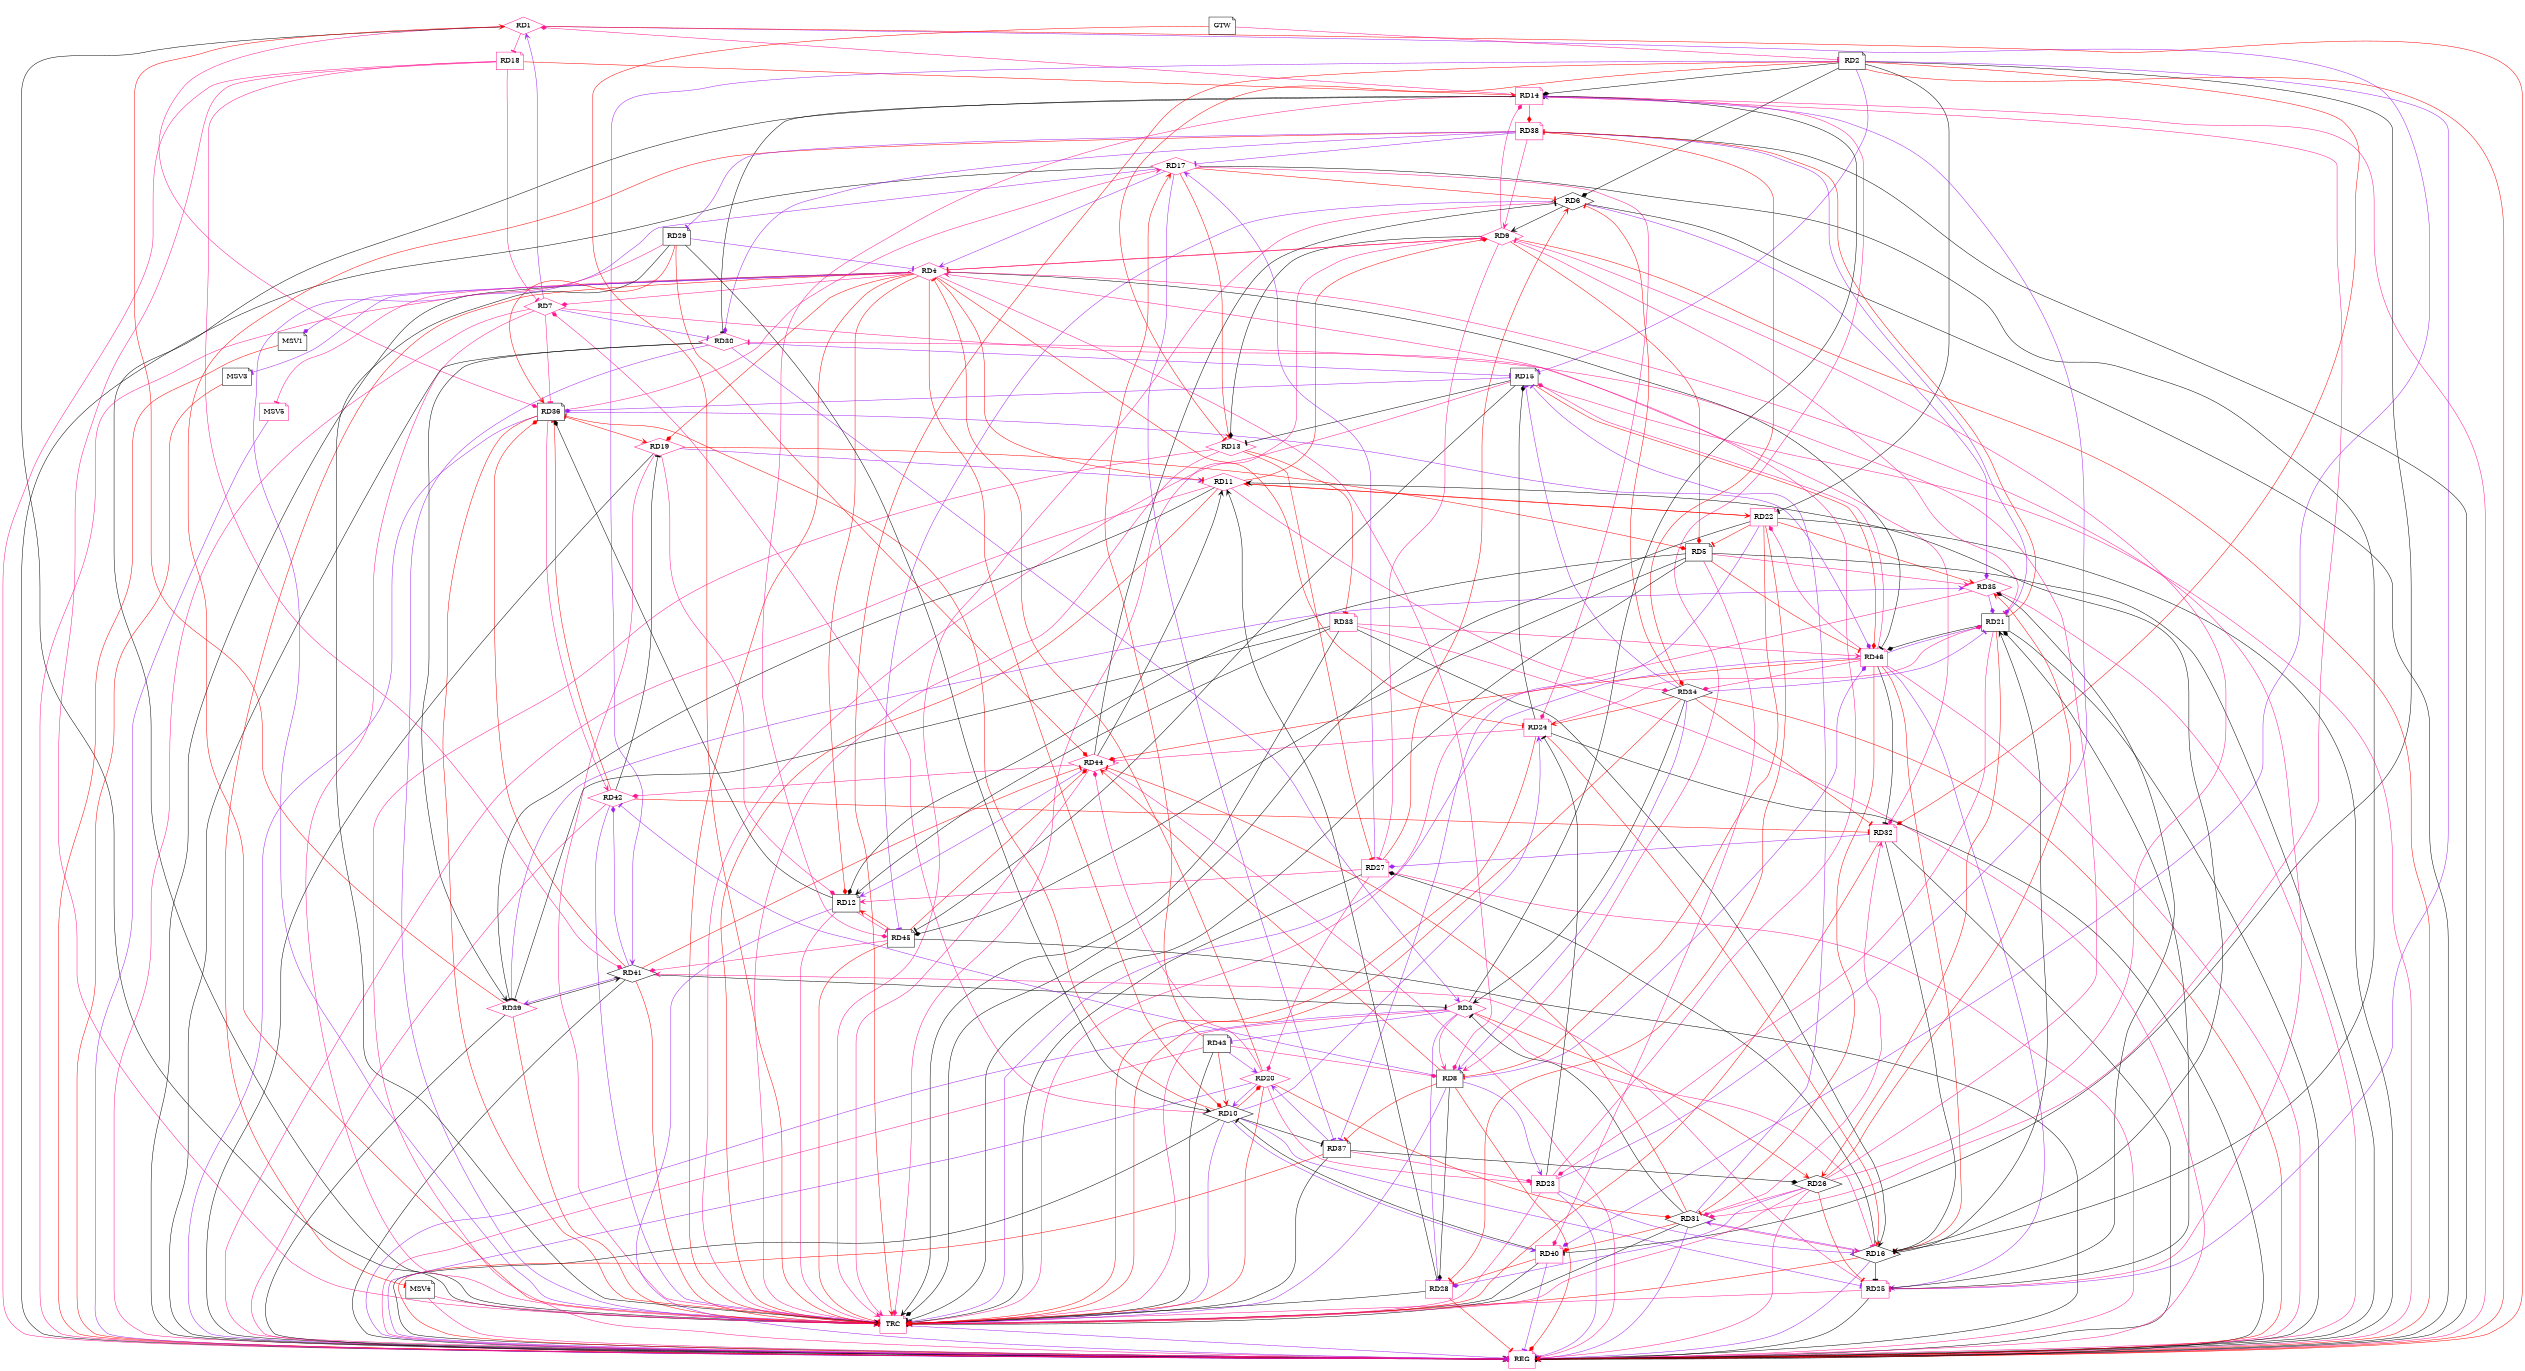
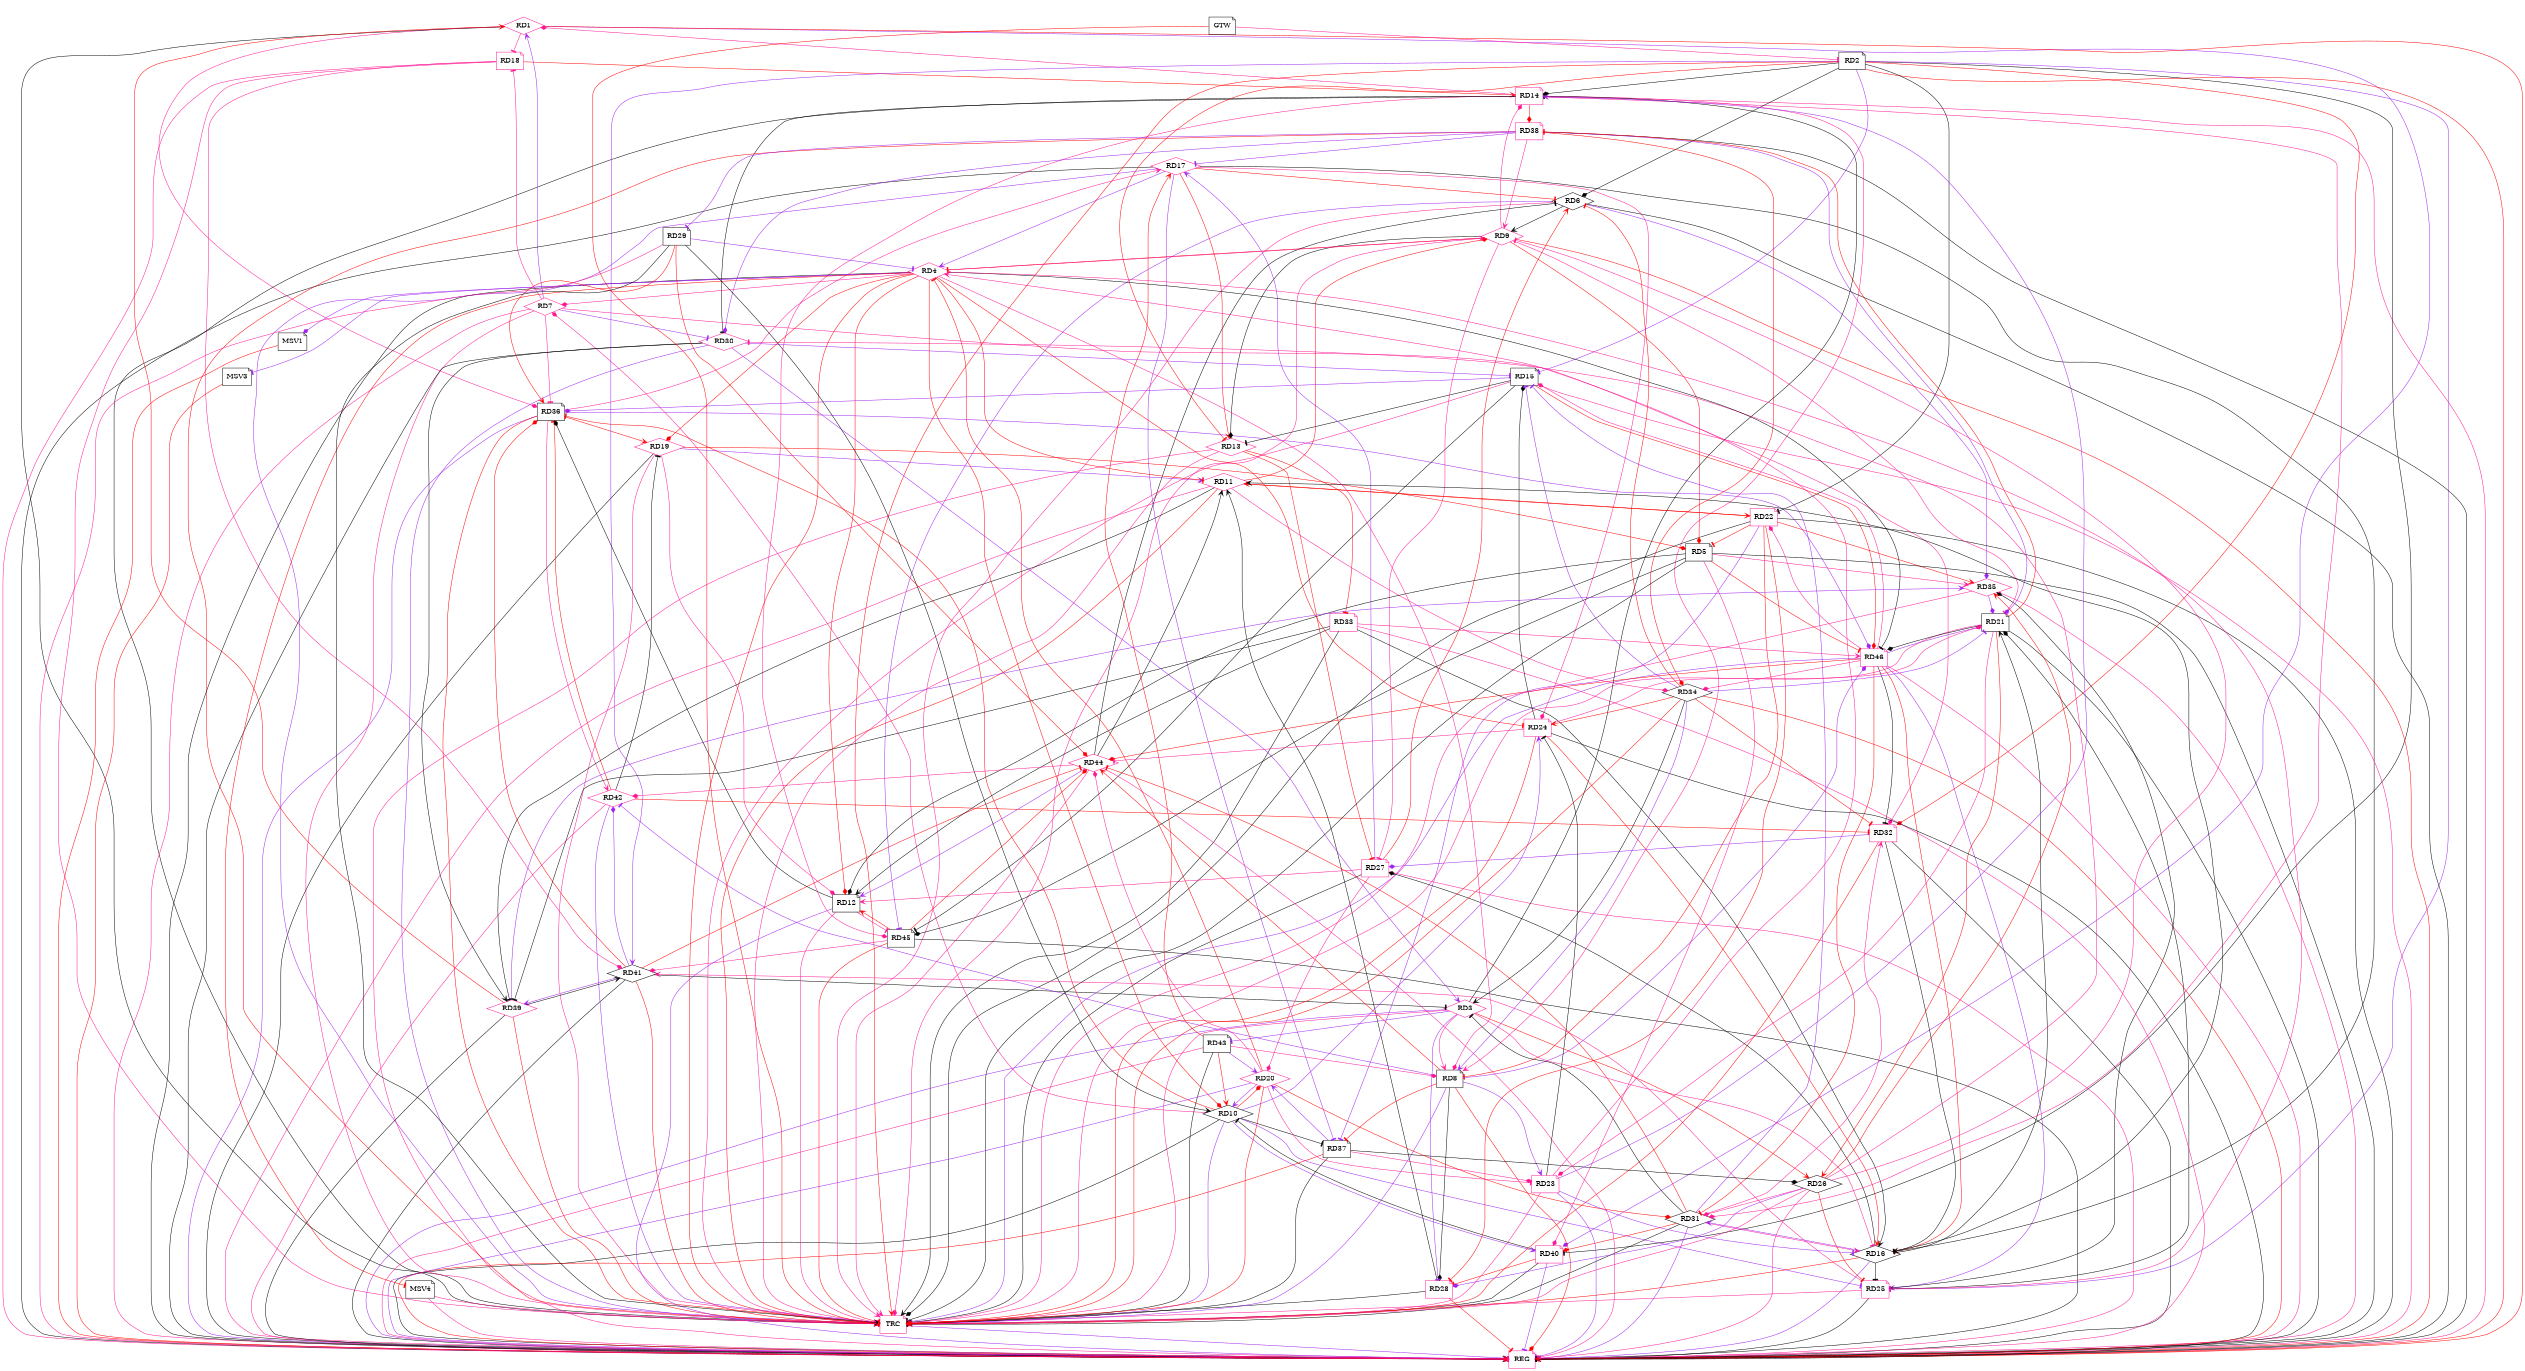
edge "RD18" -> "RD7": reversed
node "MSV5": removed
edge "RD21" -> "TRC": added
